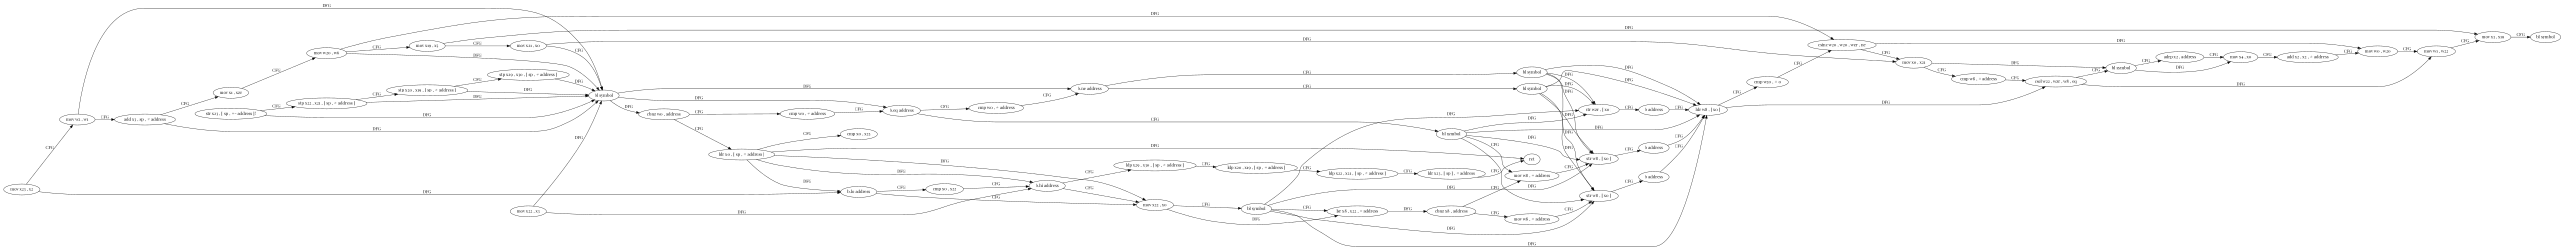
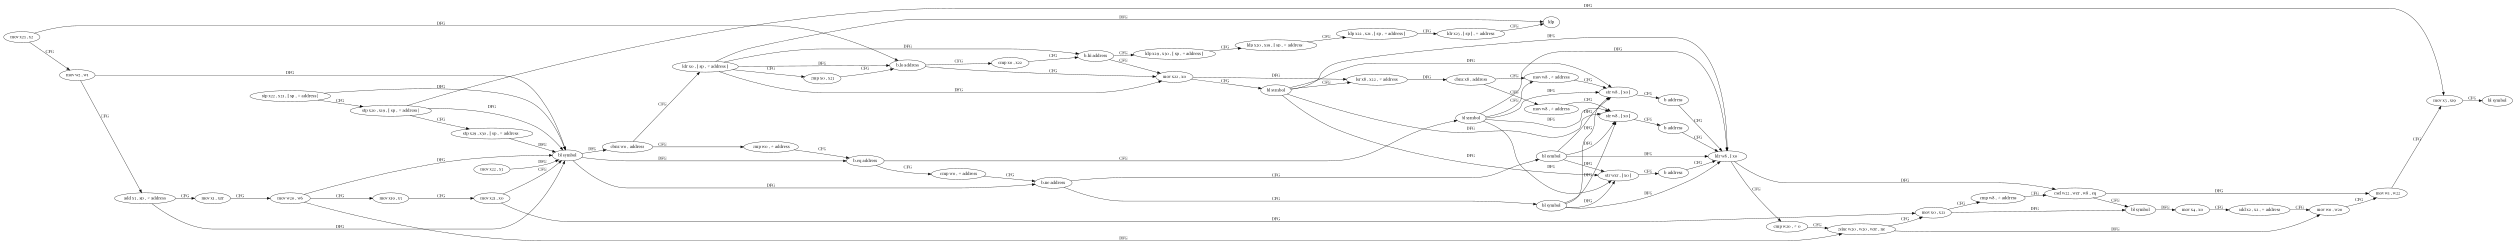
edge "mov x19 , x5" -> "mov x3 , x19": now "stp x20 , x19 , [ sp , # address ]" -> "mov x3 , x19"
node "adrp x2 , address": removed
edge "cmp x0 , x23" -> "b.lo address": added, label "CFG"
node "str x23 , [ sp , #- address ]!": removed
node "ret": label "ret" -> "ldp"
edge "mov x22 , x3" -> "b.hi address": removed, label "DFG"
